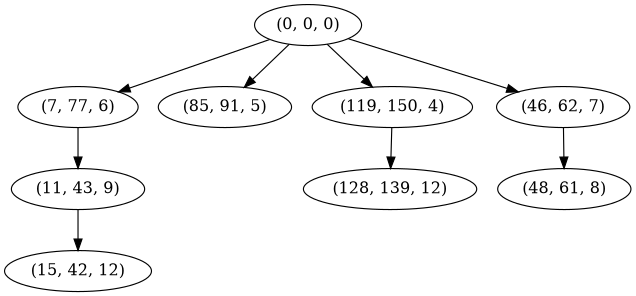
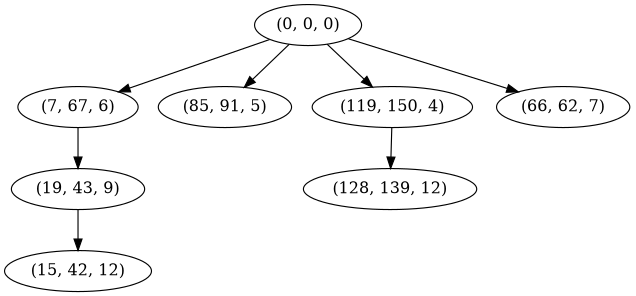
node "(7, 77, 6)": label "(7, 77, 6)" -> "(7, 67, 6)"
node "(46, 62, 7)": label "(46, 62, 7)" -> "(66, 62, 7)"
node "(11, 43, 9)": label "(11, 43, 9)" -> "(19, 43, 9)"
node "(48, 61, 8)": removed
